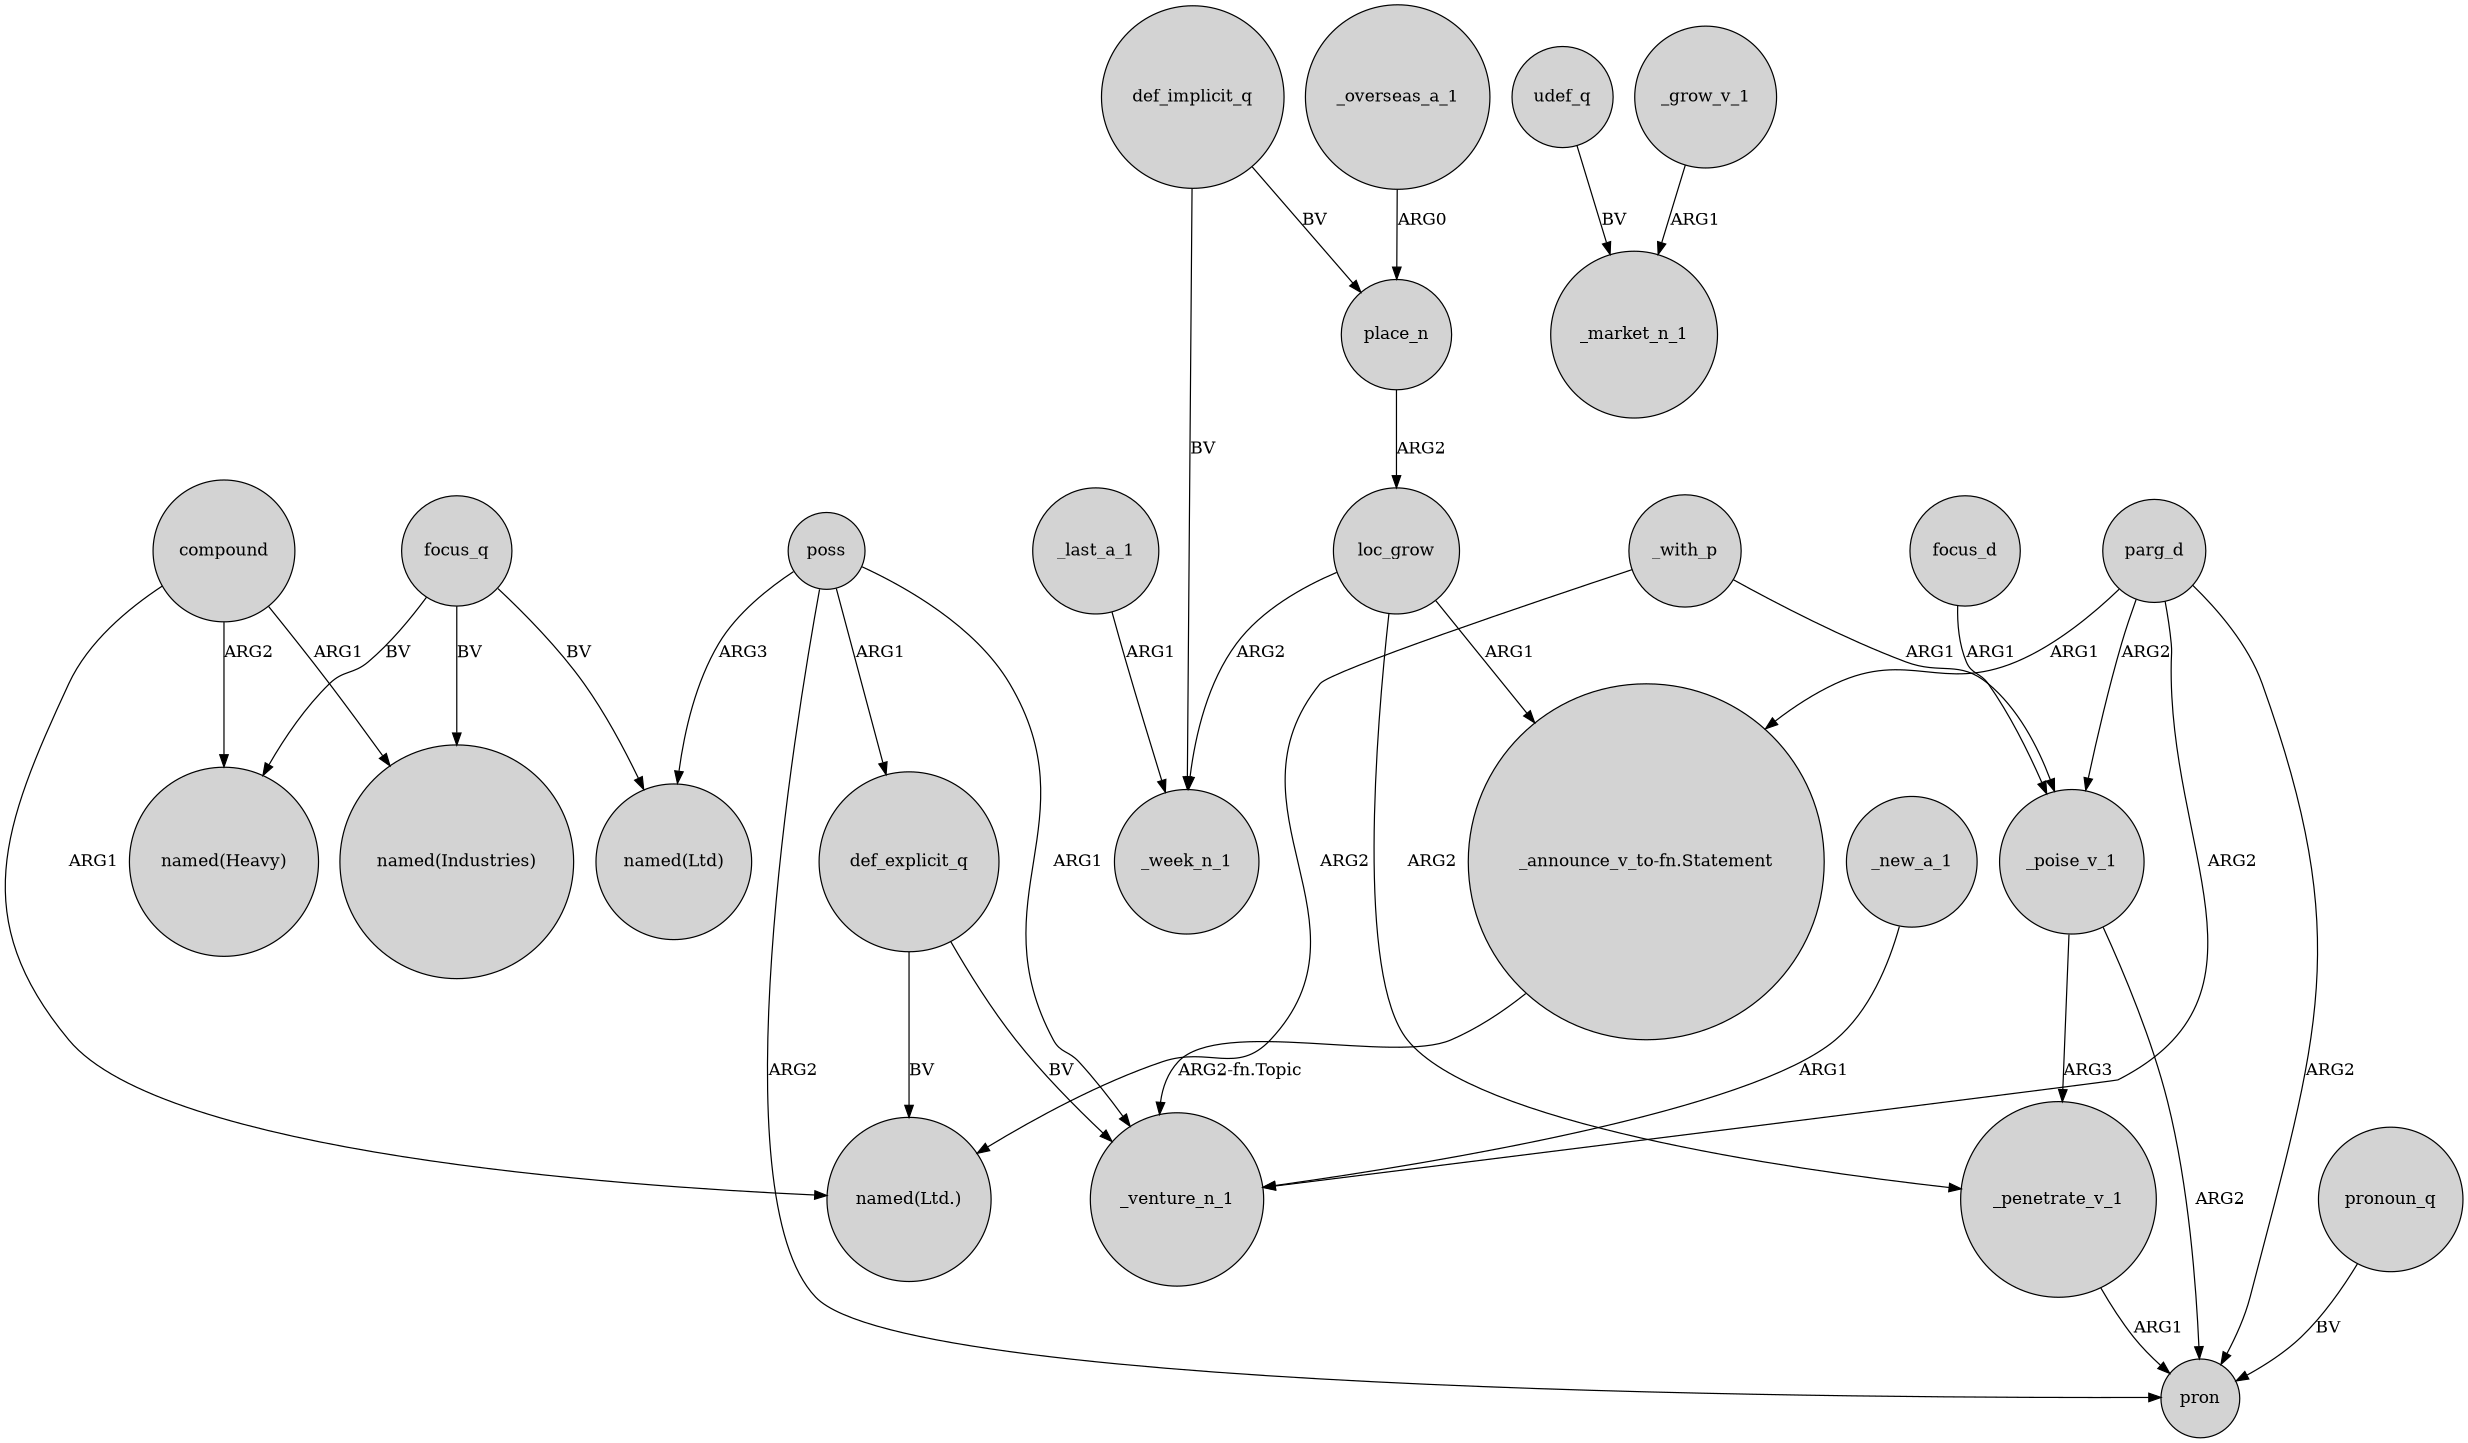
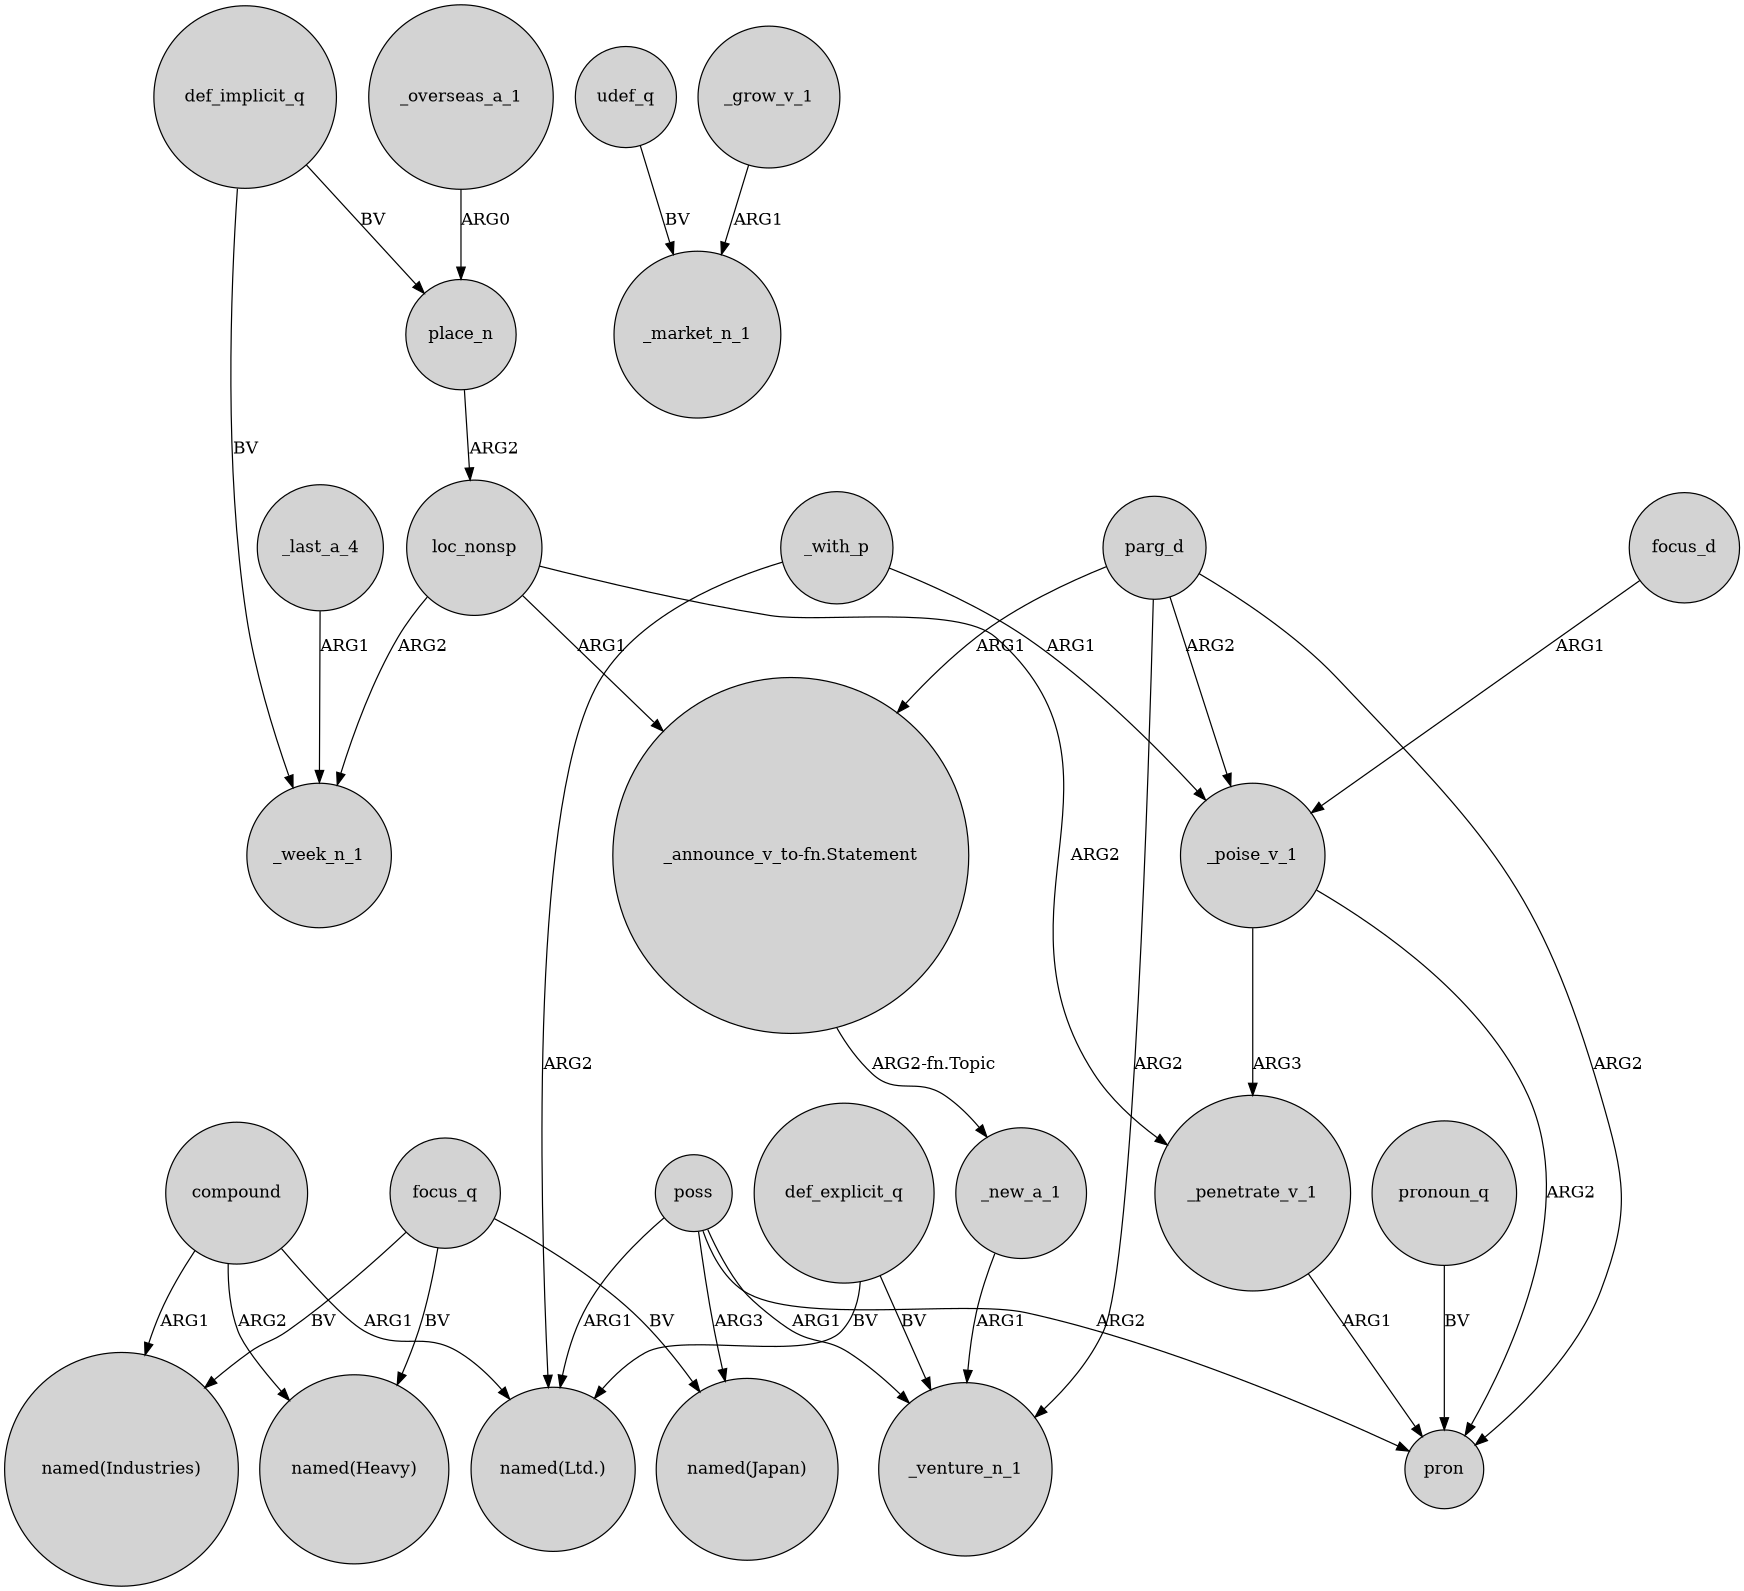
node "_last_a_1": label "_last_a_1" -> "_last_a_4"
node "loc_grow": label "loc_grow" -> "loc_nonsp"
edge "poss" -> "def_explicit_q": now "poss" -> "named(Ltd.)"
node "named(Ltd)": label "named(Ltd)" -> "named(Japan)"
edge "_announce_v_to-fn.Statement" -> "_venture_n_1": now "_announce_v_to-fn.Statement" -> "_new_a_1"
